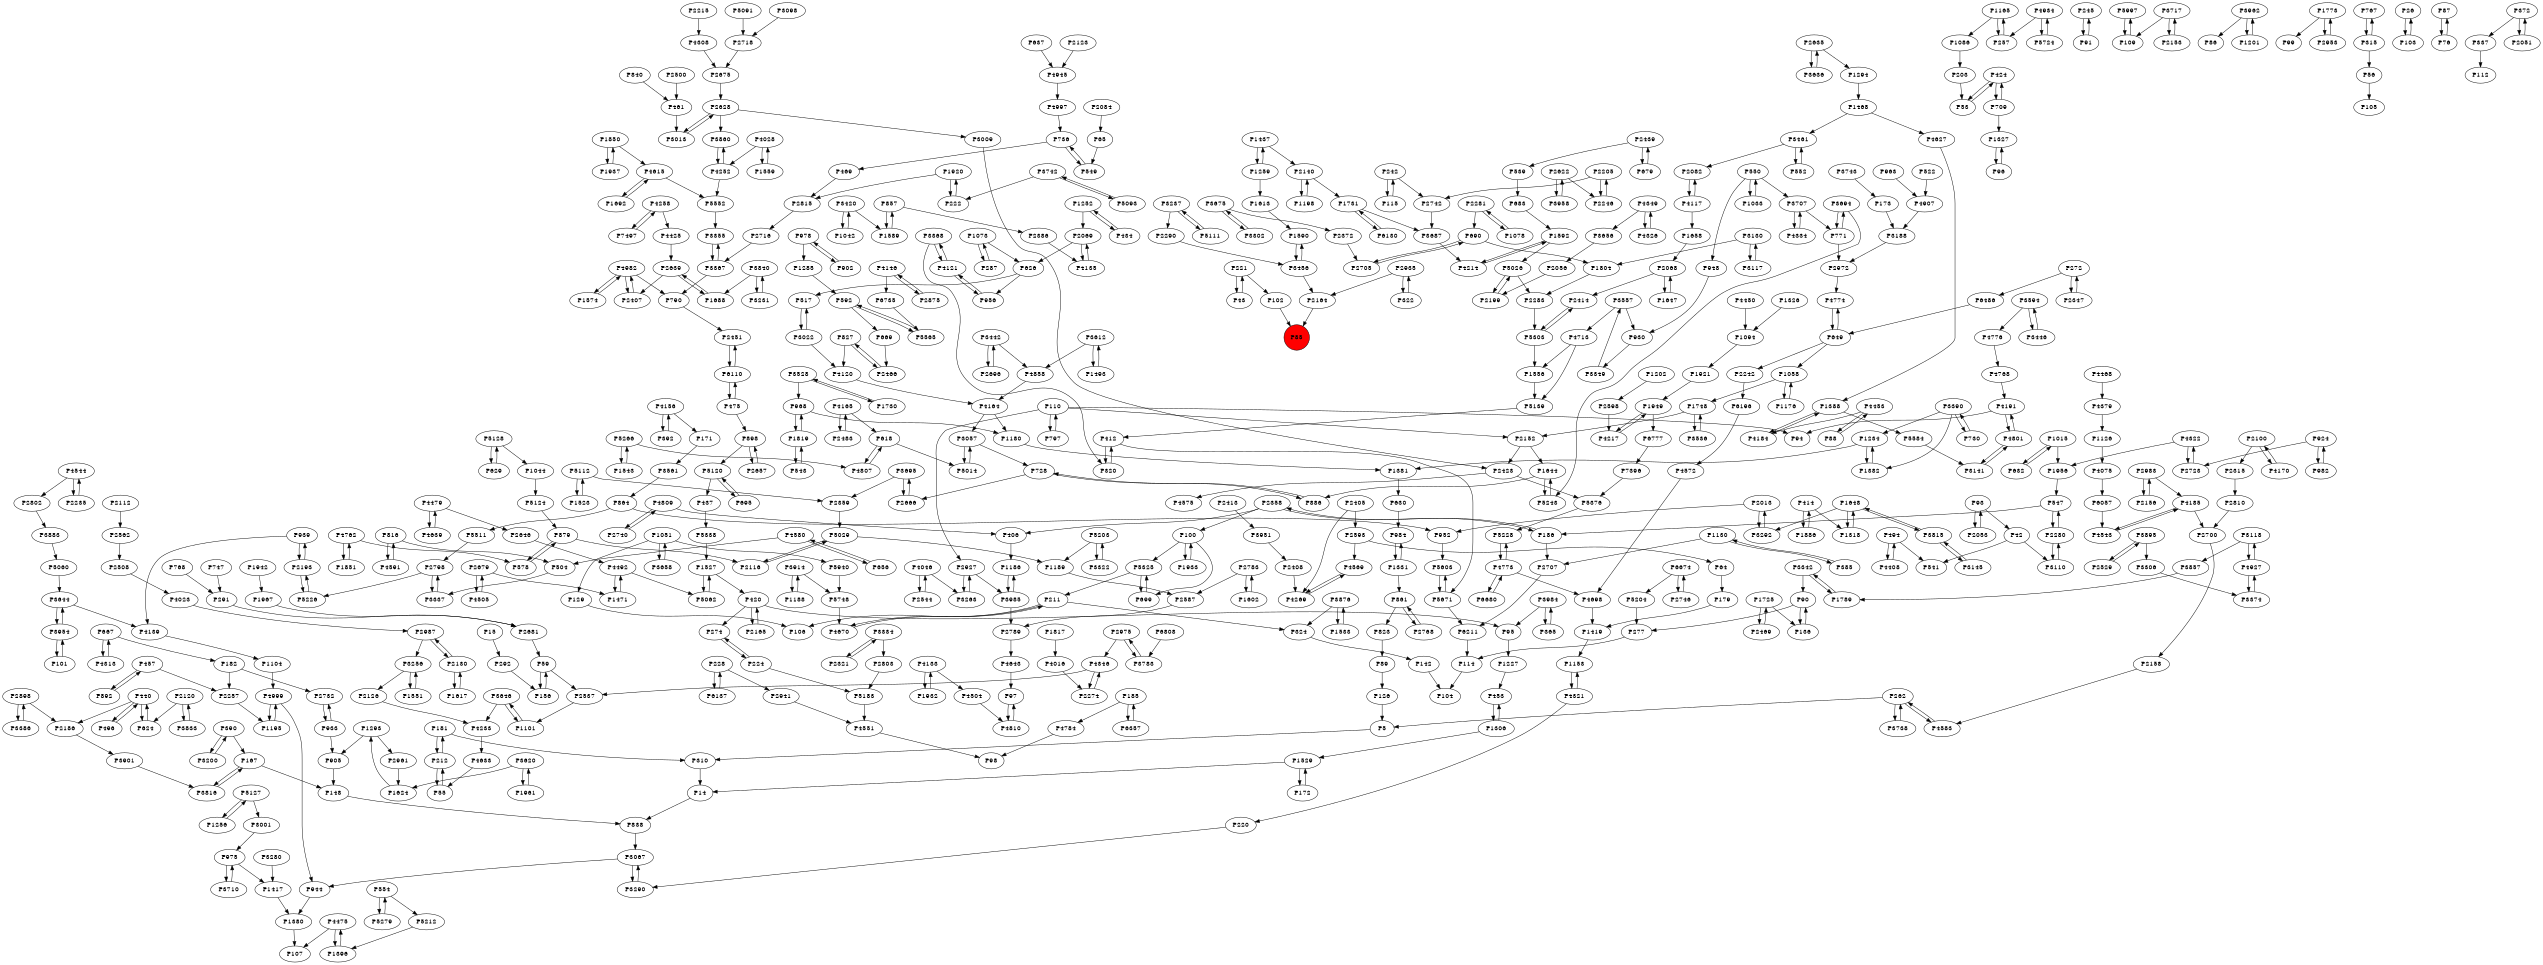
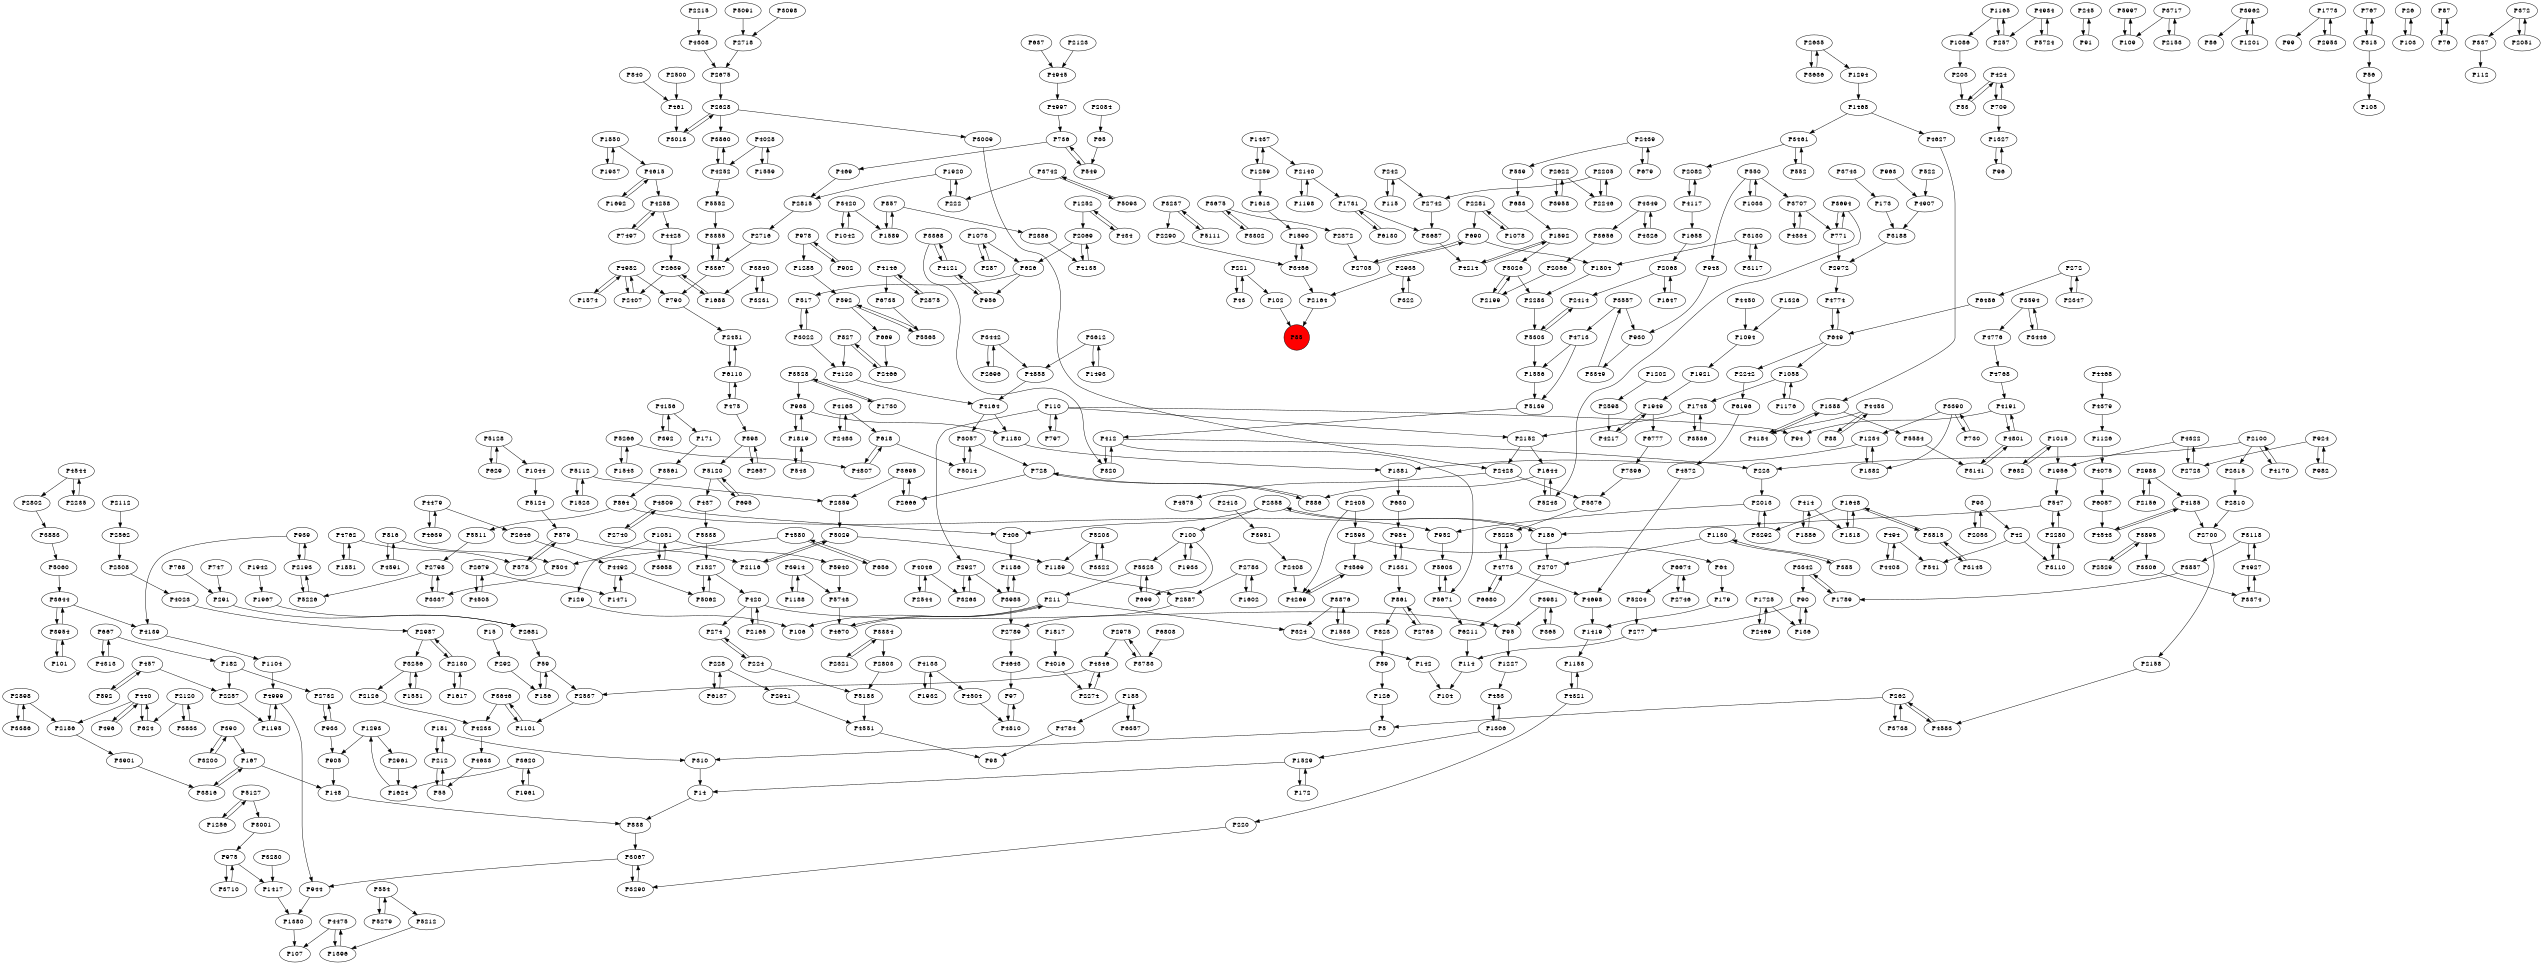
edge "P4615" -> "P5552": now "P4615" -> "P4258"
node "P223": added
node "P3984": label "P3984" -> "P3981"
